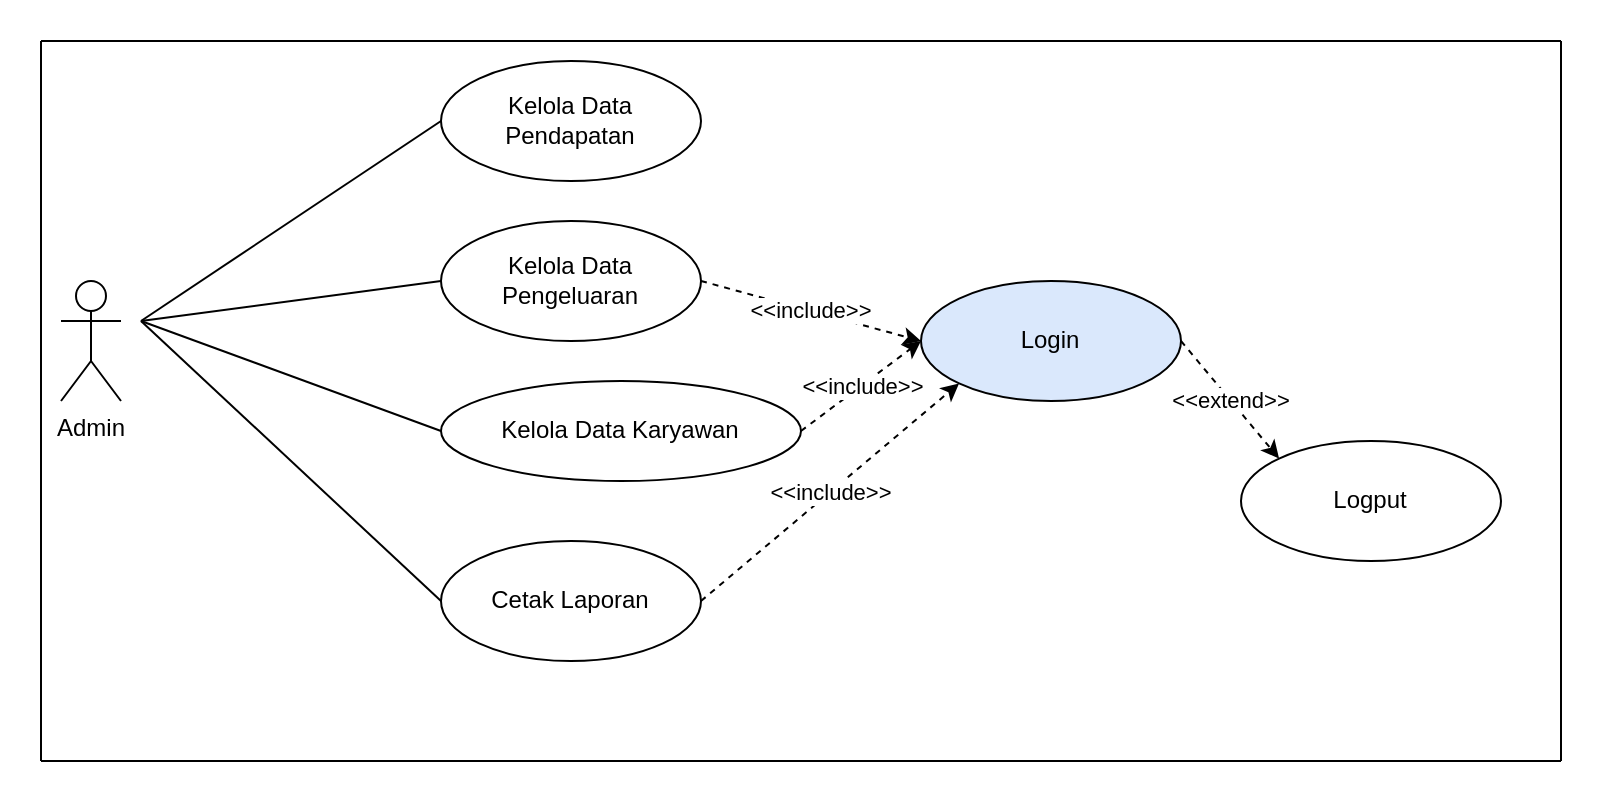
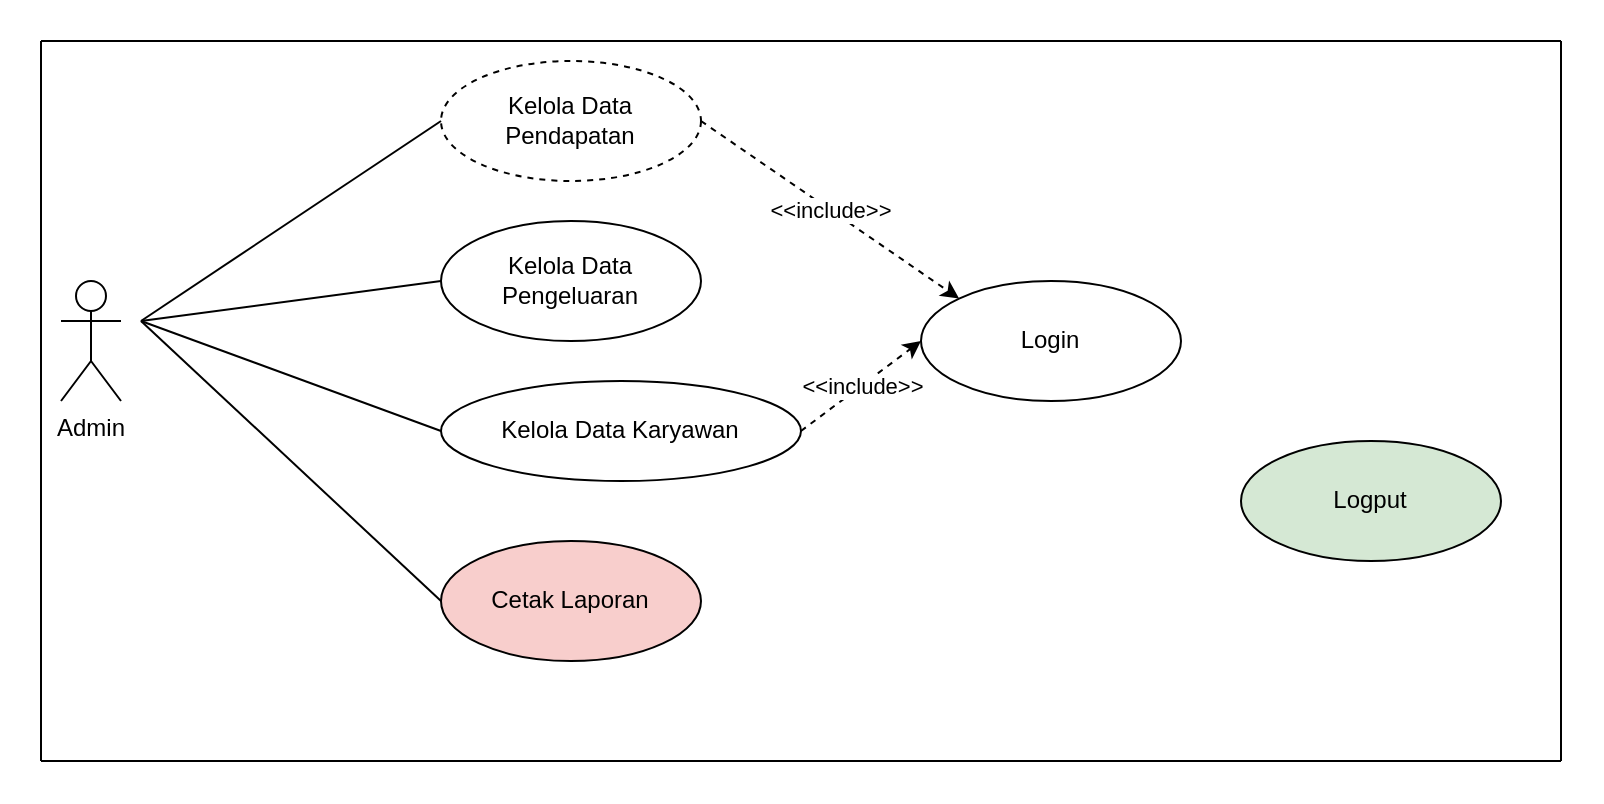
node "Kelola Data Pendapatan": style solid -> dashed
edge "Kelola Data Pendapatan" -> "Login": added, label "<<include>>"
edge "Kelola Data Pengeluaran" -> "Login": removed, label "<<include>>"
node "Login": fillcolor #dae8fc -> #ffffff
edge "Login" -> "Logput": removed, label "<<extend>>"
node "Logput": fillcolor #ffffff -> #d5e8d4
edge "Cetak Laporan" -> "Login": removed, label "<<include>>"
node "Cetak Laporan": fillcolor #ffffff -> #f8cecc
